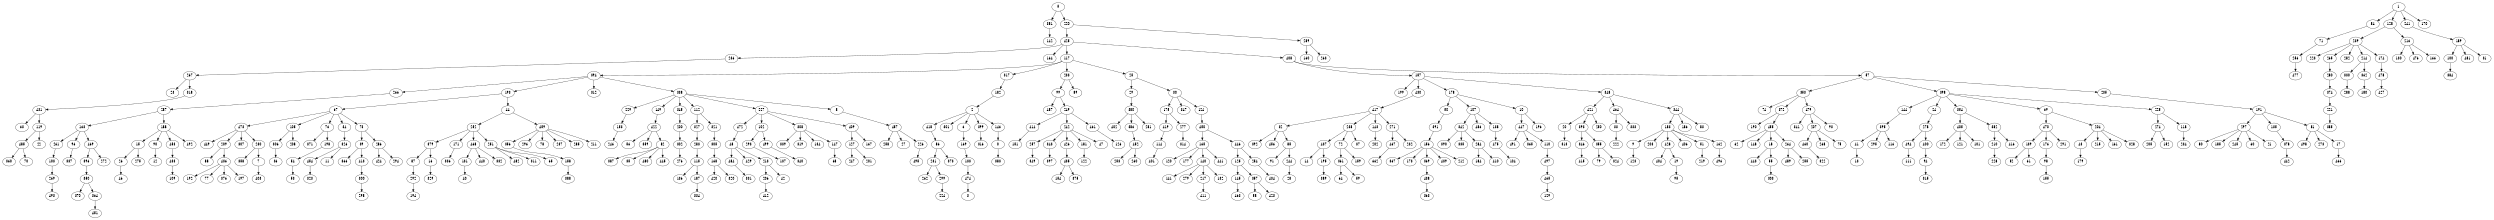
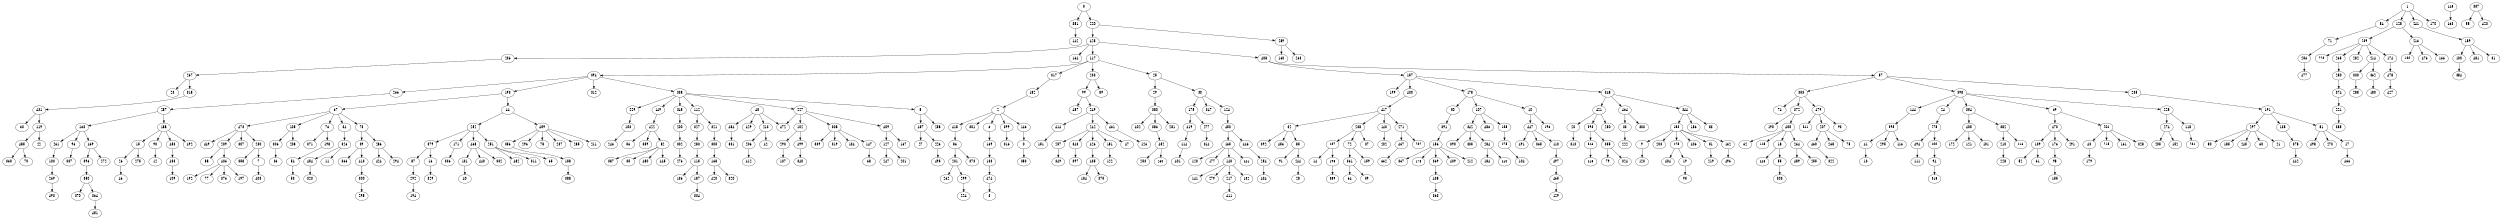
edge "472" -> "48": reversed
edge "457" -> "258": now "8" -> "258"
node "125": removed
